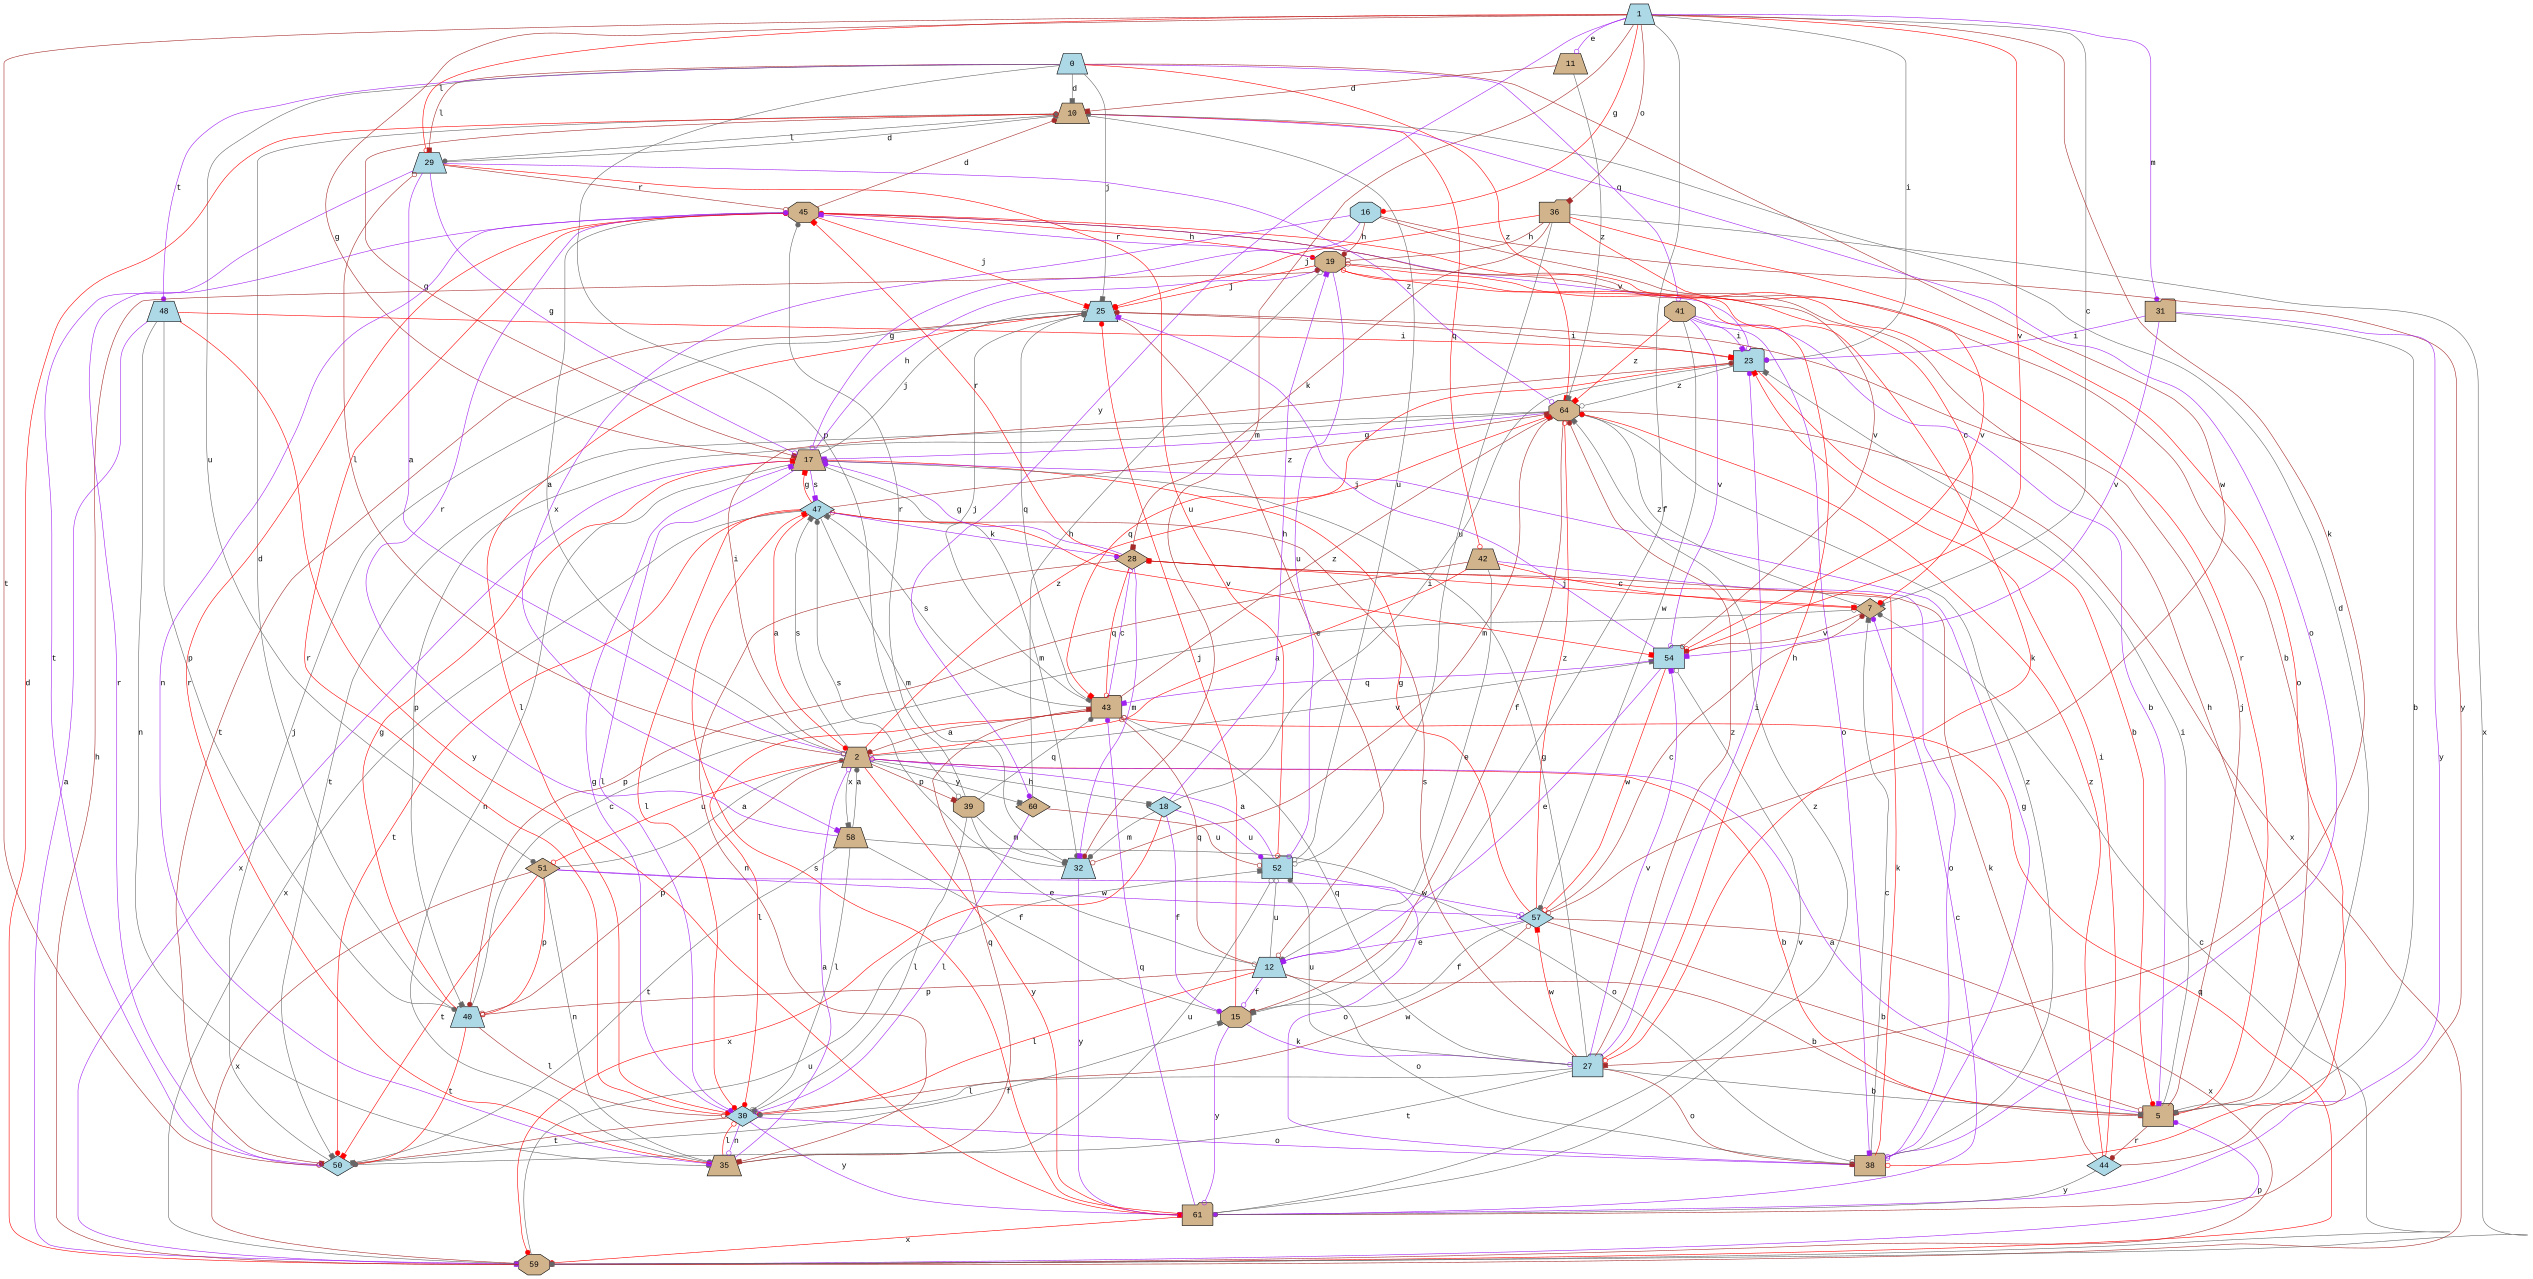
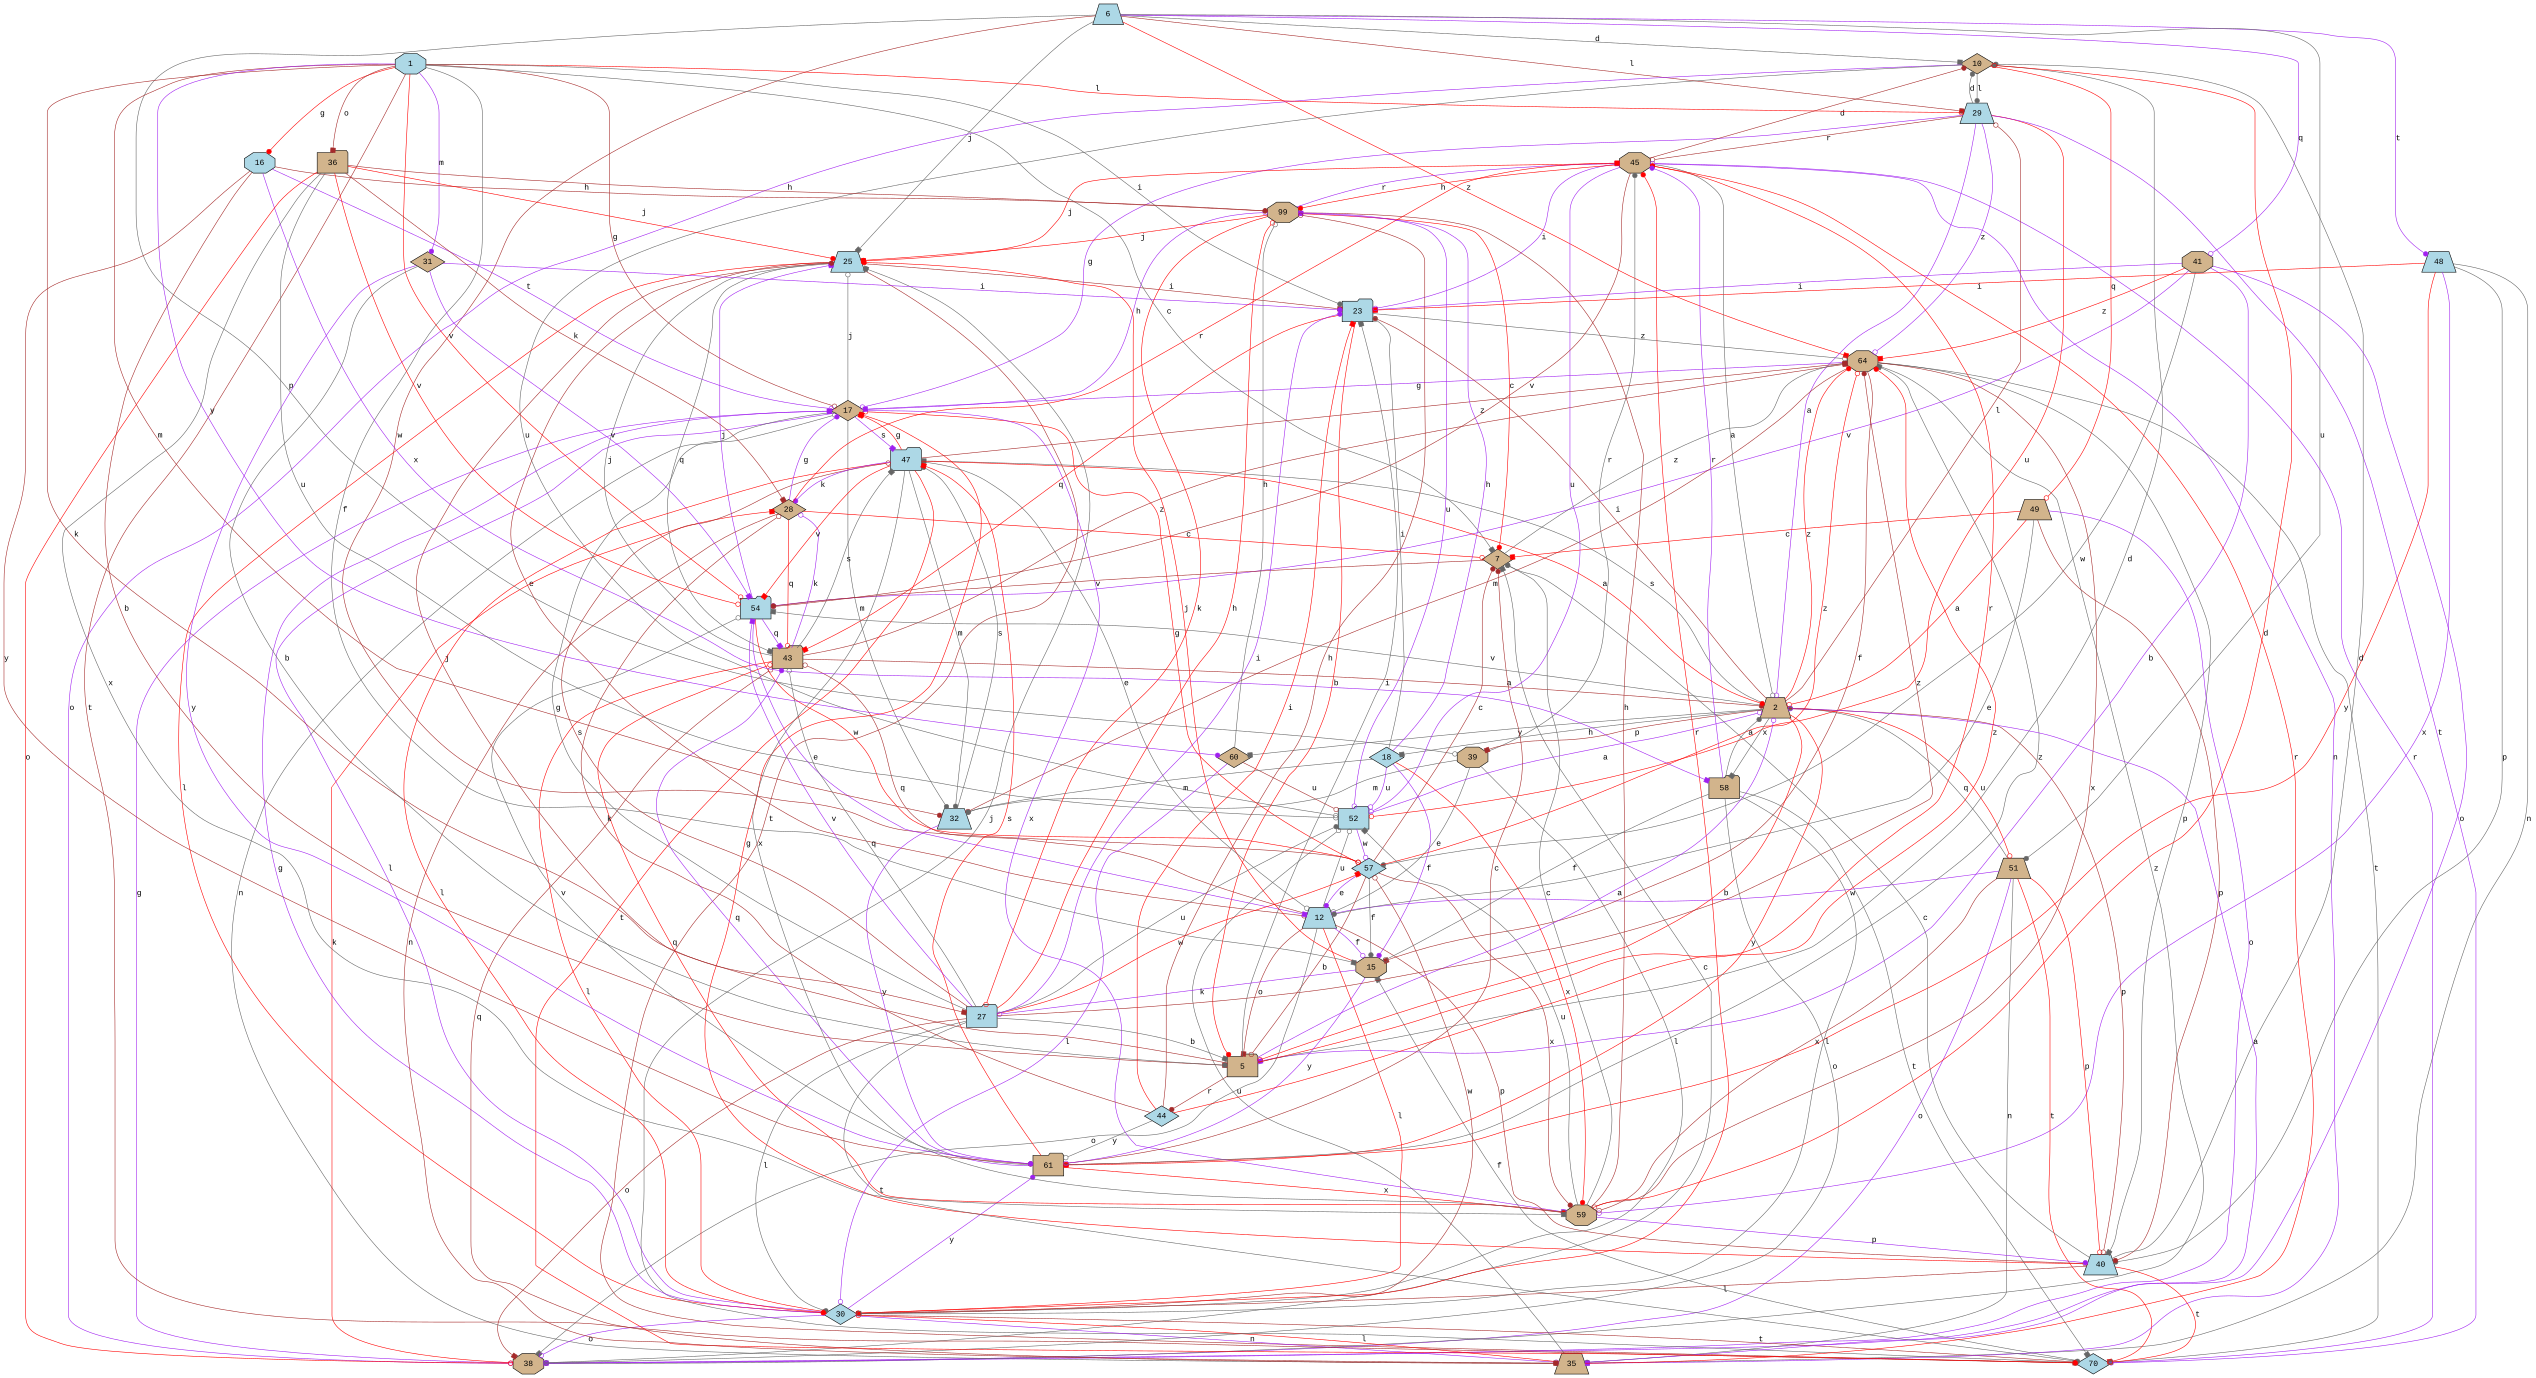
node "1": shape trapezium -> octagon
node "0": label "0" -> "6"
node "11": removed
node "10": shape trapezium -> diamond
edge "10" -> "17": removed, label "g"
edge "29" -> "10": arrowhead box -> dot
node "19": label "19" -> "99"
edge "45" -> "23": label "v" -> "i"
node "31": shape folder -> diamond
edge "16" -> "17": label "g" -> "t"
node "17": shape trapezium -> diamond
node "47": shape diamond -> folder
edge "45" -> "52": added, label "u"
node "42": label "42" -> "49"
edge "28" -> "7": label "j" -> "c"
edge "43" -> "28": label "c" -> "k"
edge "47" -> "12": added, label "e"
edge "28" -> "32": removed, label "m"
edge "39" -> "43": removed, label "q"
edge "48" -> "59": label "a" -> "x"
edge "51" -> "2": label "a" -> "q"
edge "18" -> "52": arrowhead dot -> odot
node "58": shape trapezium -> folder
node "51": shape diamond -> trapezium
edge "51" -> "57": now "51" -> "12"
edge "35" -> "43": arrowhead box -> odot
edge "12" -> "5": label "b" -> "o"
edge "12" -> "38": arrowhead odot -> box
node "50": label "50" -> "70"
node "38": shape folder -> octagon
edge "61" -> "7": color purple -> brown
edge "59" -> "5": now "59" -> "40"
